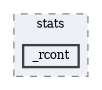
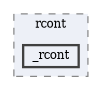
cluster "stats": label "stats" -> "rcont"
